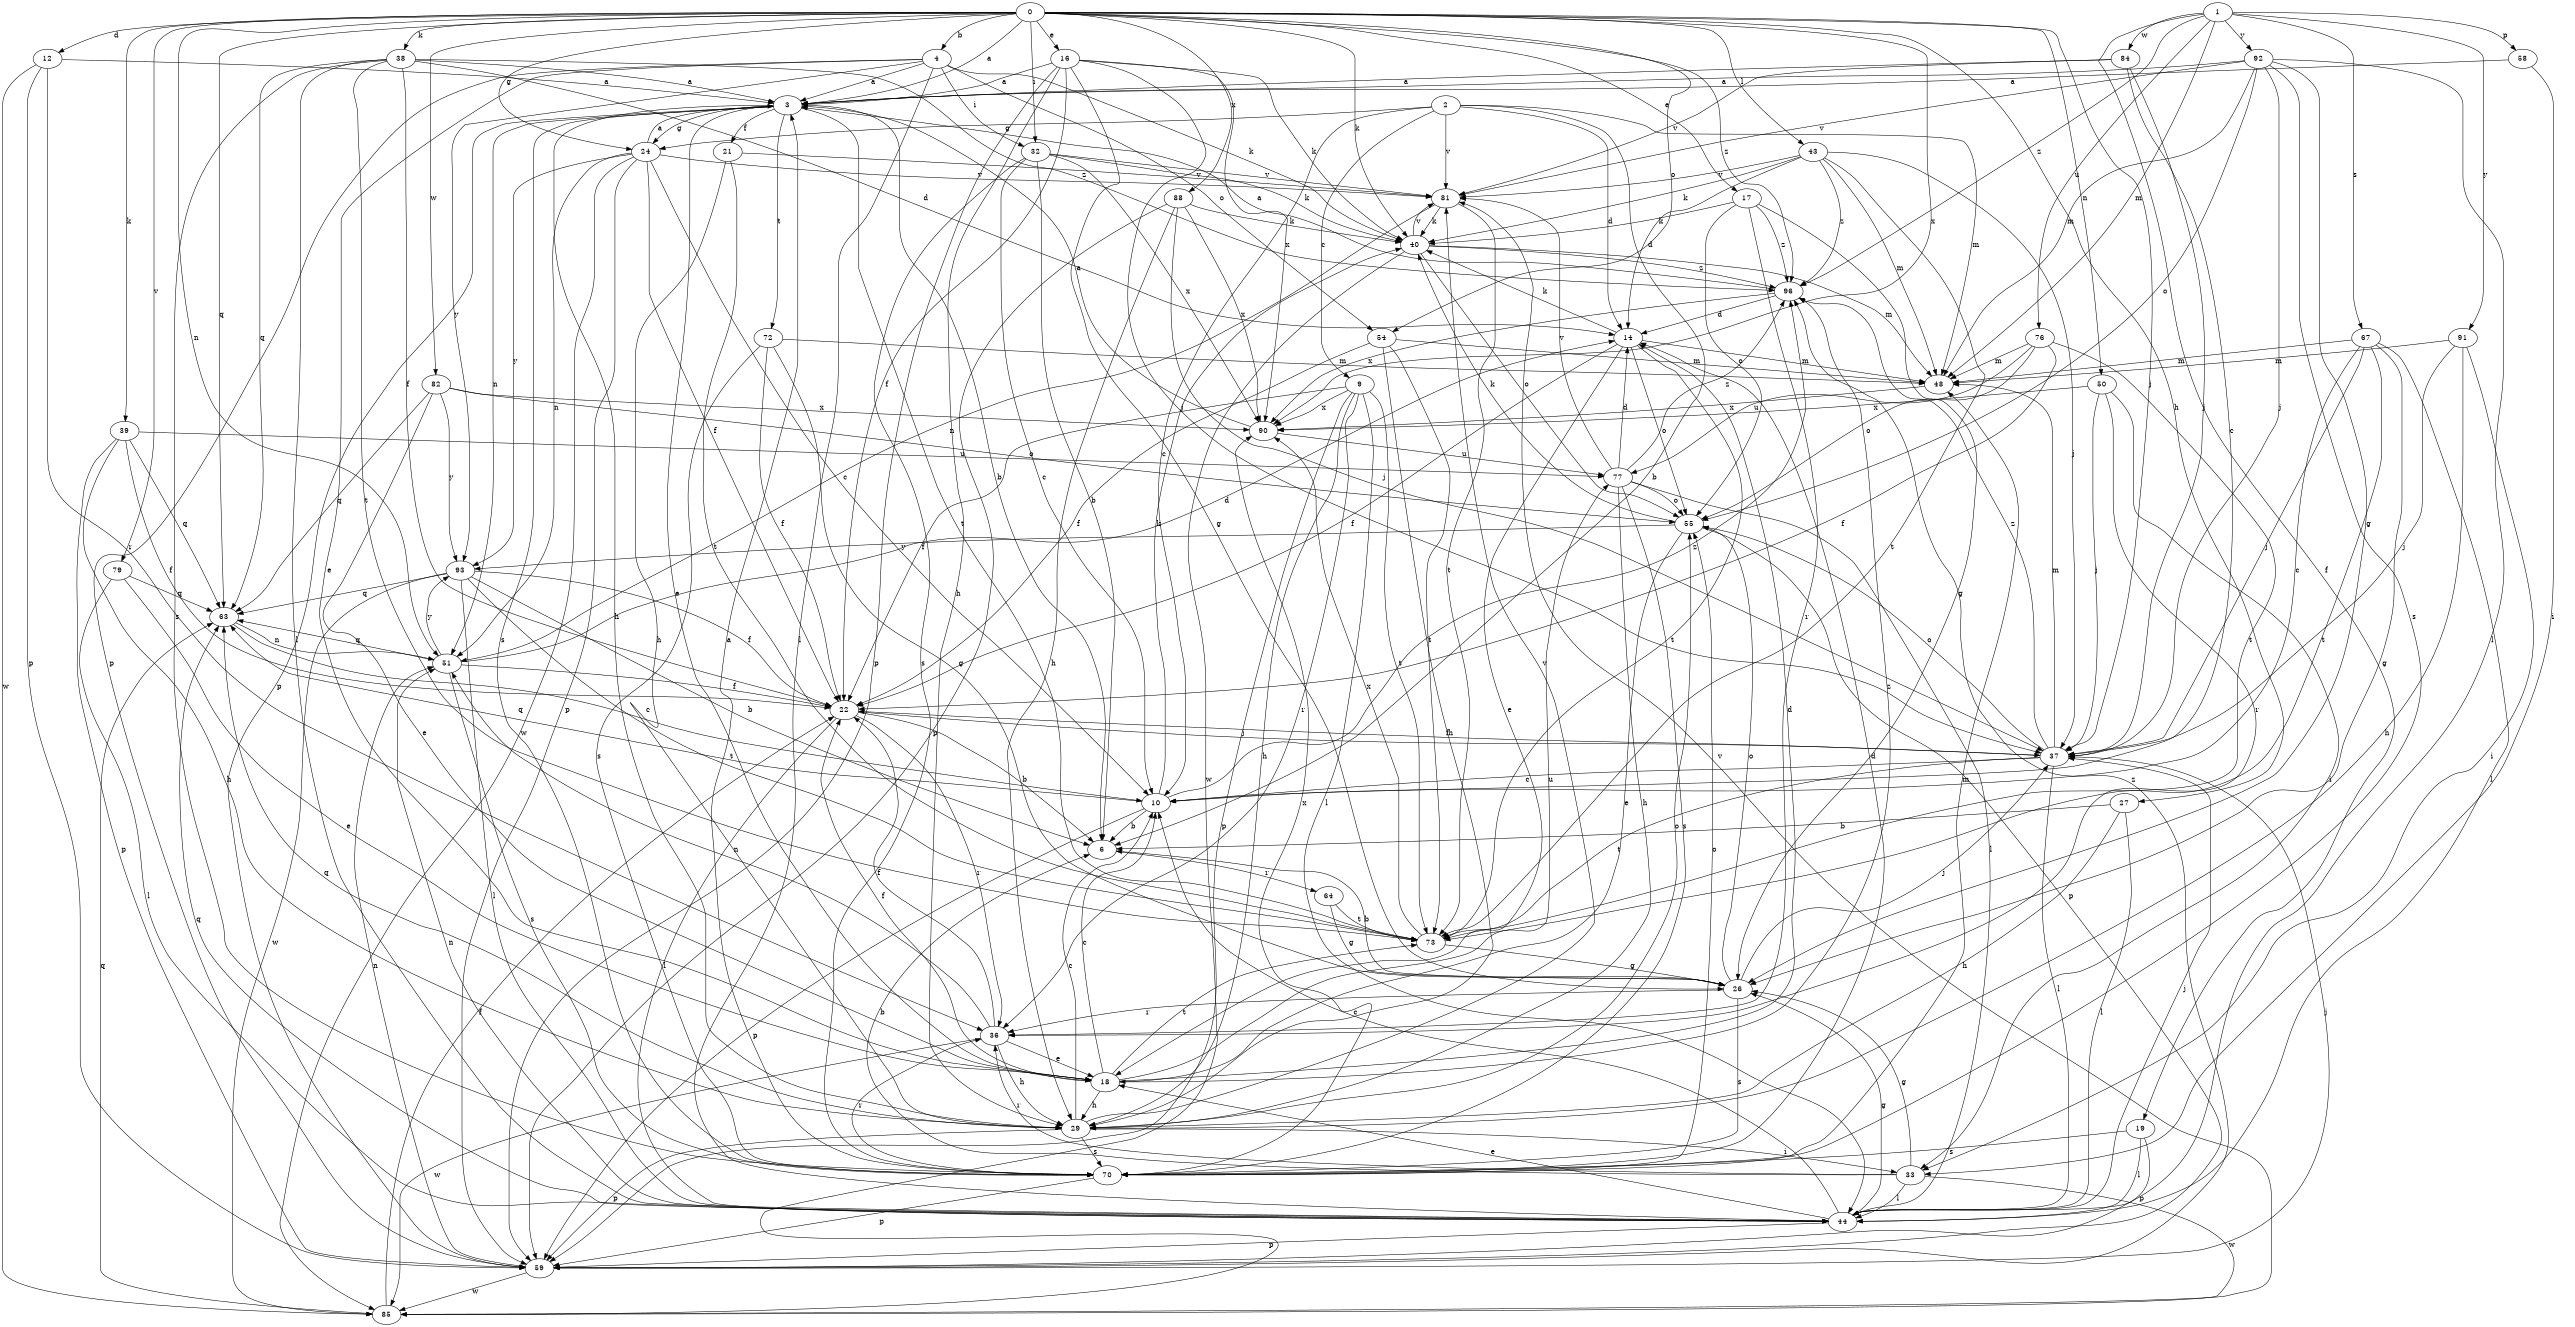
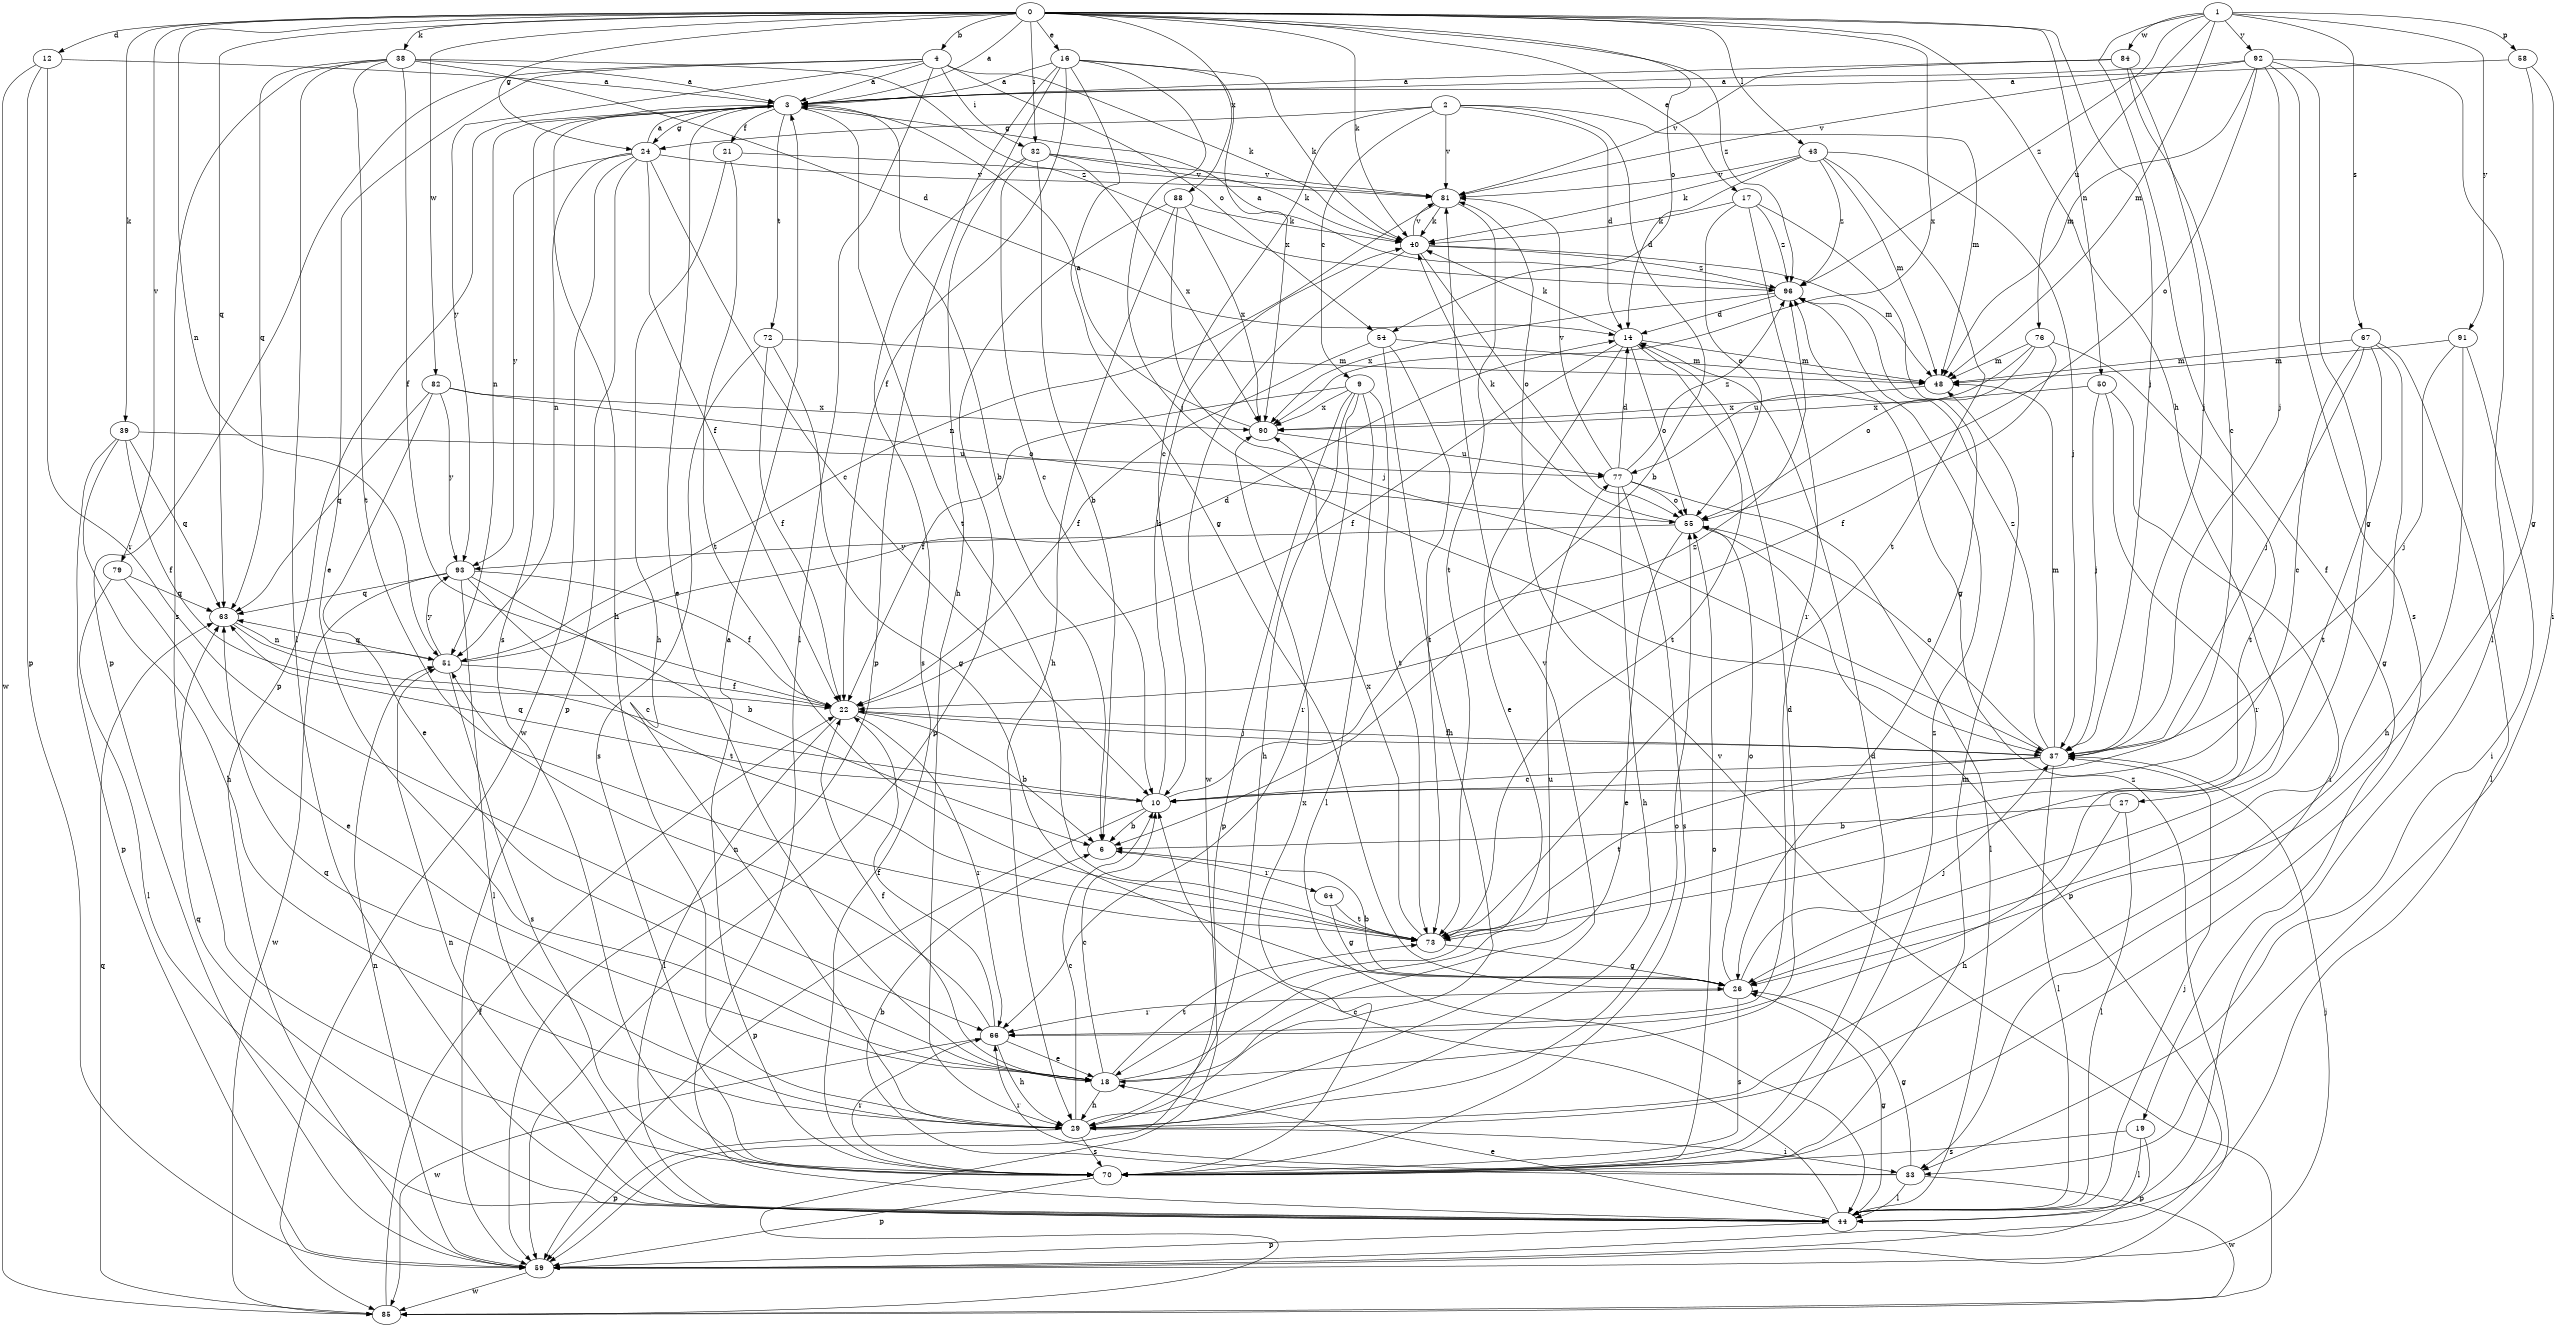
edge "58" -> "26": added, label "g"
edge "18" -> "96": now "70" -> "96"
node "36": label "36" -> "66"
